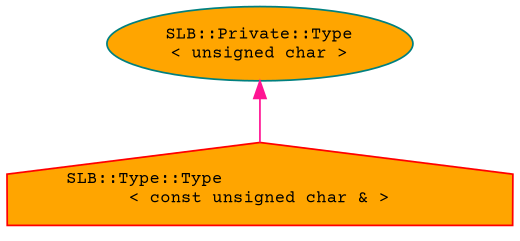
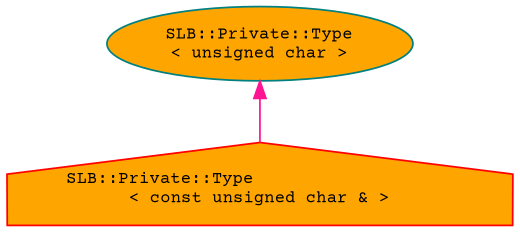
node "SLB::Type::Type < const unsigned char & >": label "SLB::Type::Type < const unsigned char & >" -> "SLB::Private::Type < const unsigned char & >"
